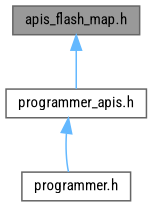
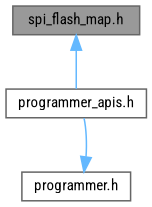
node "apis_flash_map.h": label "apis_flash_map.h" -> "spi_flash_map.h"
edge "programmer.h" -> "programmer_apis.h": reversed
